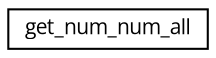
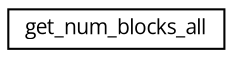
node "get_num_num_all": label "get_num_num_all" -> "get_num_blocks_all"
